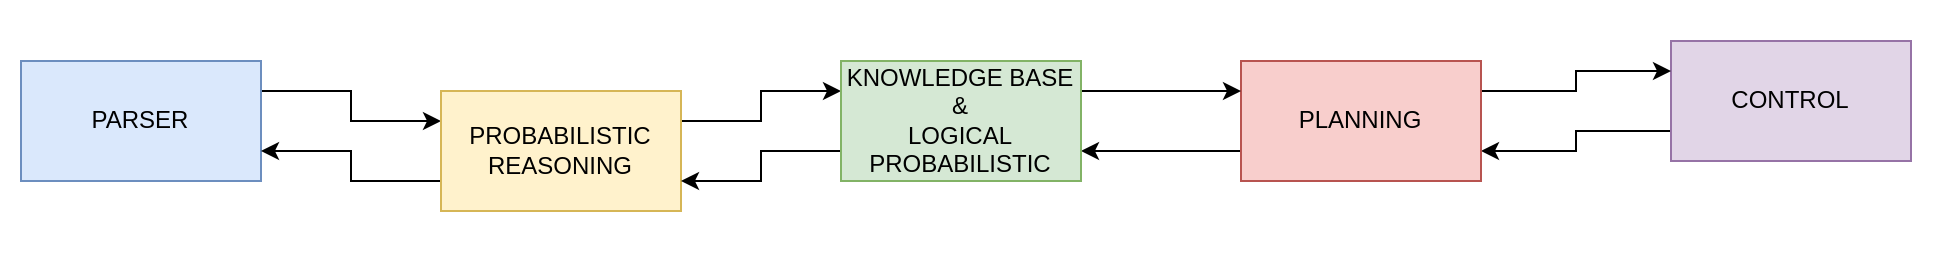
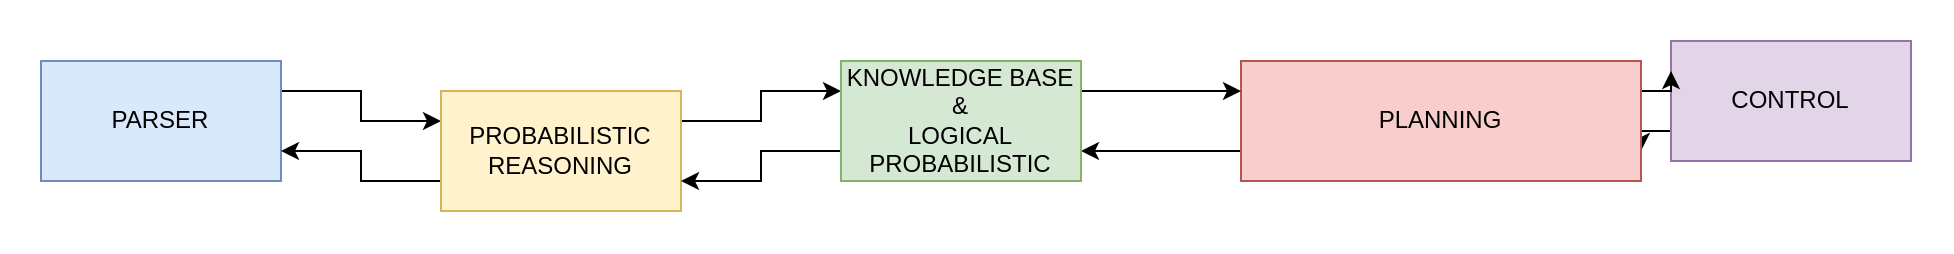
node "PARSER": moved (141, 121) -> (161, 121)
node "PLANNING": size 240x120 -> 400x120
